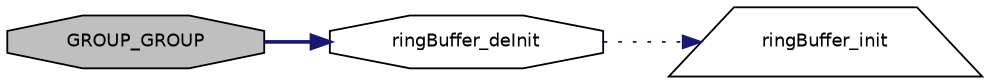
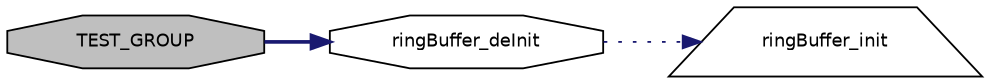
node "GROUP_GROUP": label "GROUP_GROUP" -> "TEST_GROUP"
